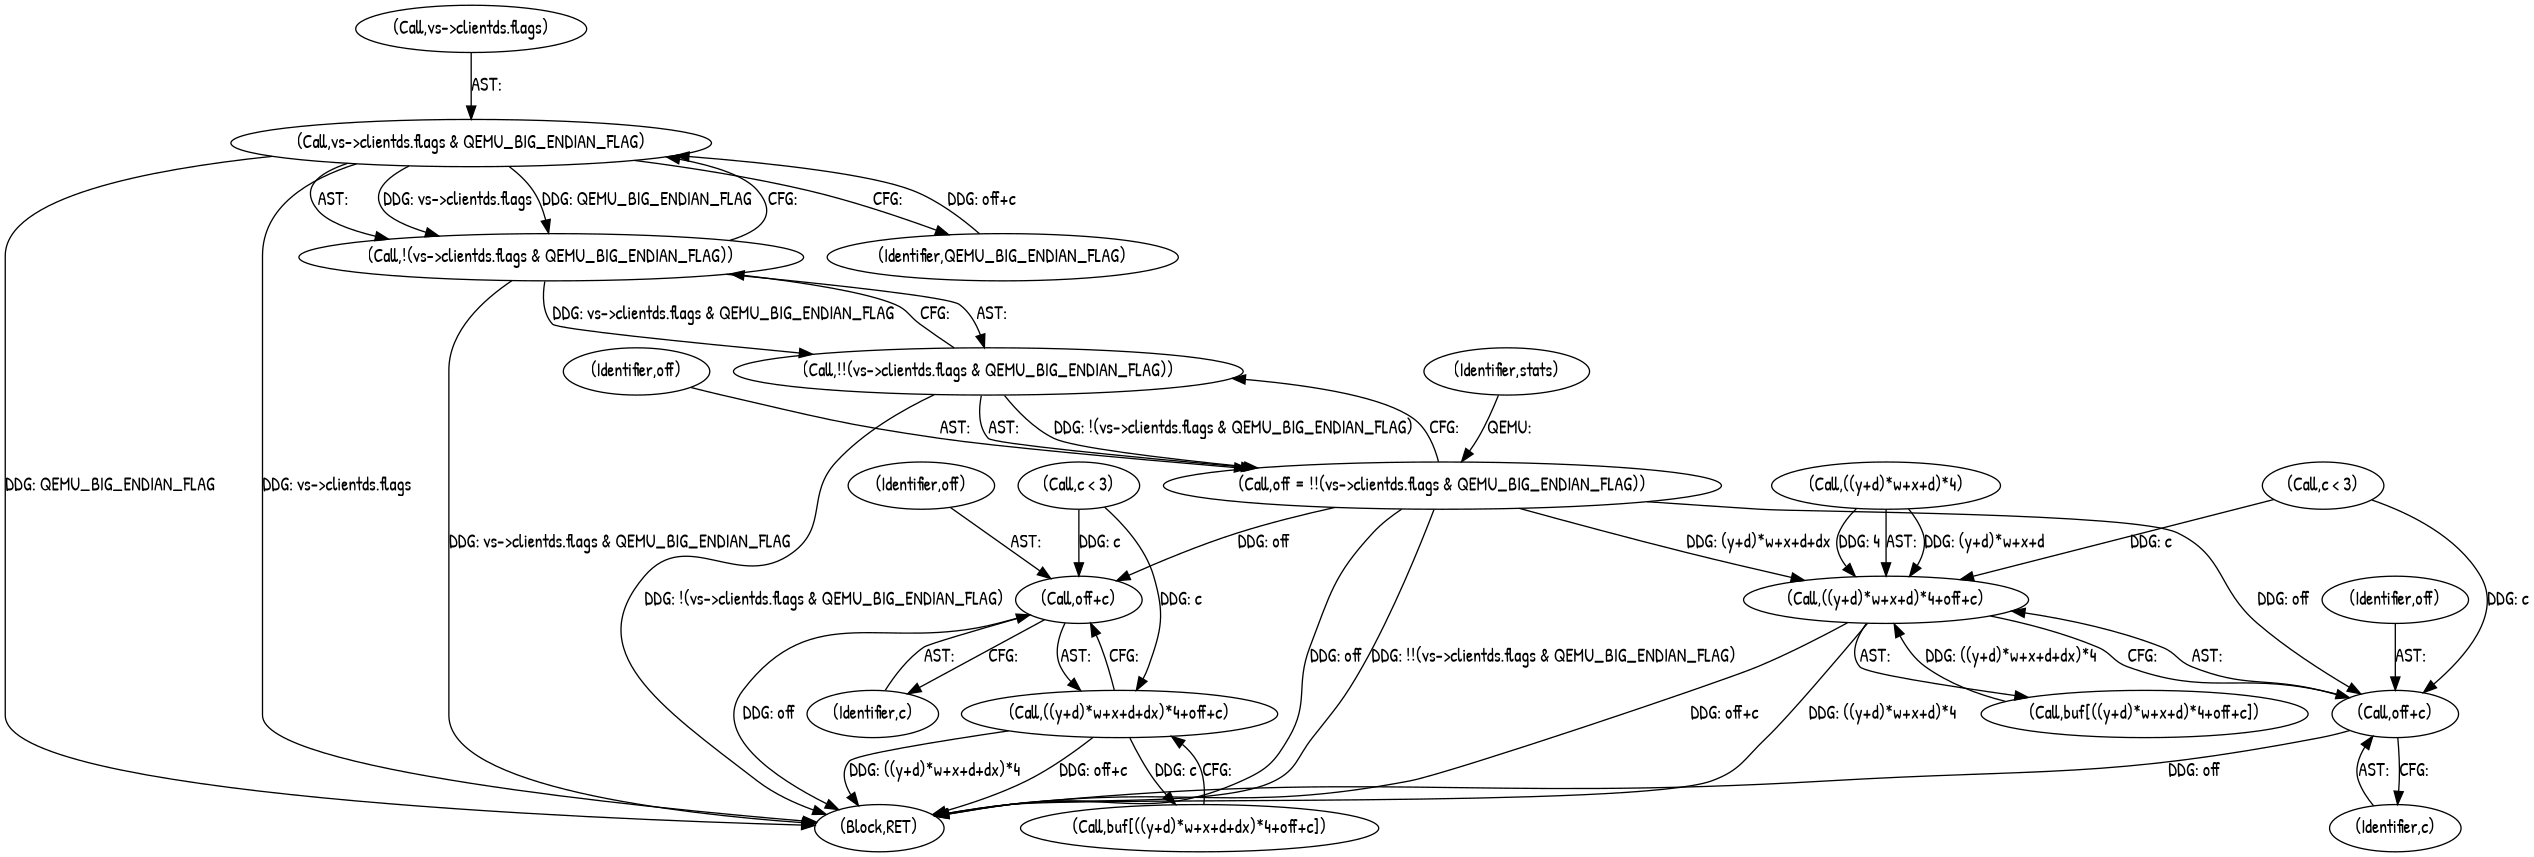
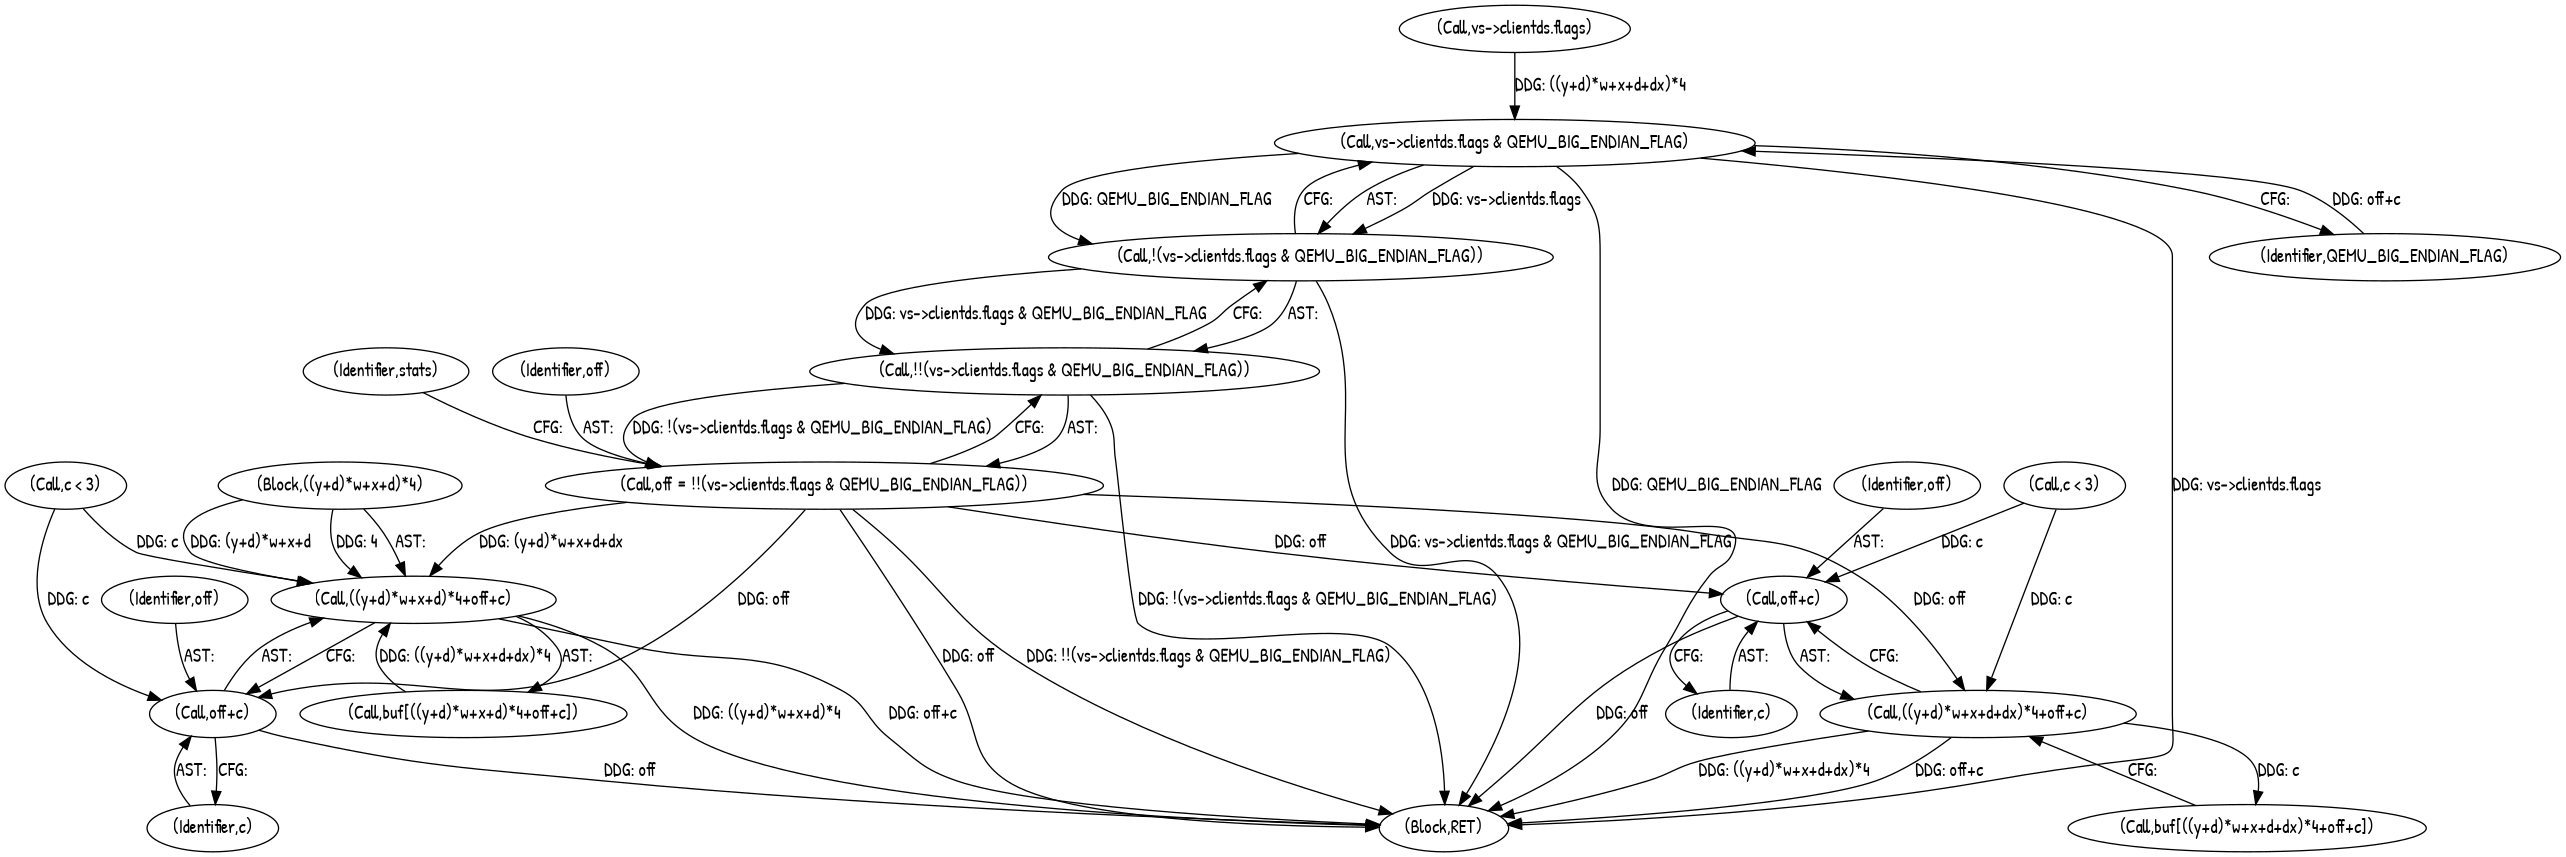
edge "(Call,vs->clientds.flags)" -> "(Call,vs->clientds.flags & QEMU_BIG_ENDIAN_FLAG)": label "AST: " -> "DDG: ((y+d)*w+x+d+dx)*4"
edge "(Identifier,stats)" -> "(Call,off = !!(vs->clientds.flags & QEMU_BIG_ENDIAN_FLAG))": label "QEMU: " -> "CFG: "
node "(Call,((y+d)*w+x+d)*4)": label "(Call,((y+d)*w+x+d)*4)" -> "(Block,((y+d)*w+x+d)*4)"
edge "(Call,off = !!(vs->clientds.flags & QEMU_BIG_ENDIAN_FLAG))" -> "(Call,((y+d)*w+x+d+dx)*4+off+c)": added, label "DDG: off"
